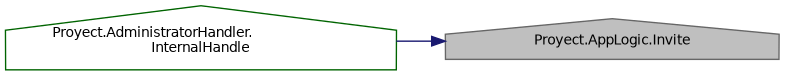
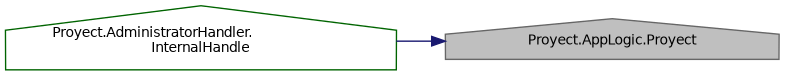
node "Proyect.AppLogic.Invite": label "Proyect.AppLogic.Invite" -> "Proyect.AppLogic.Proyect"
